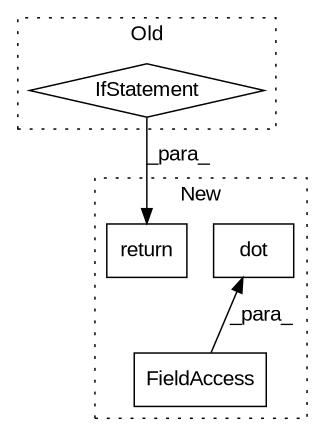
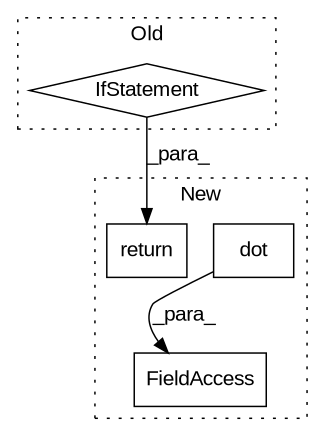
edge "FieldAccess" -> "dot": reversed
